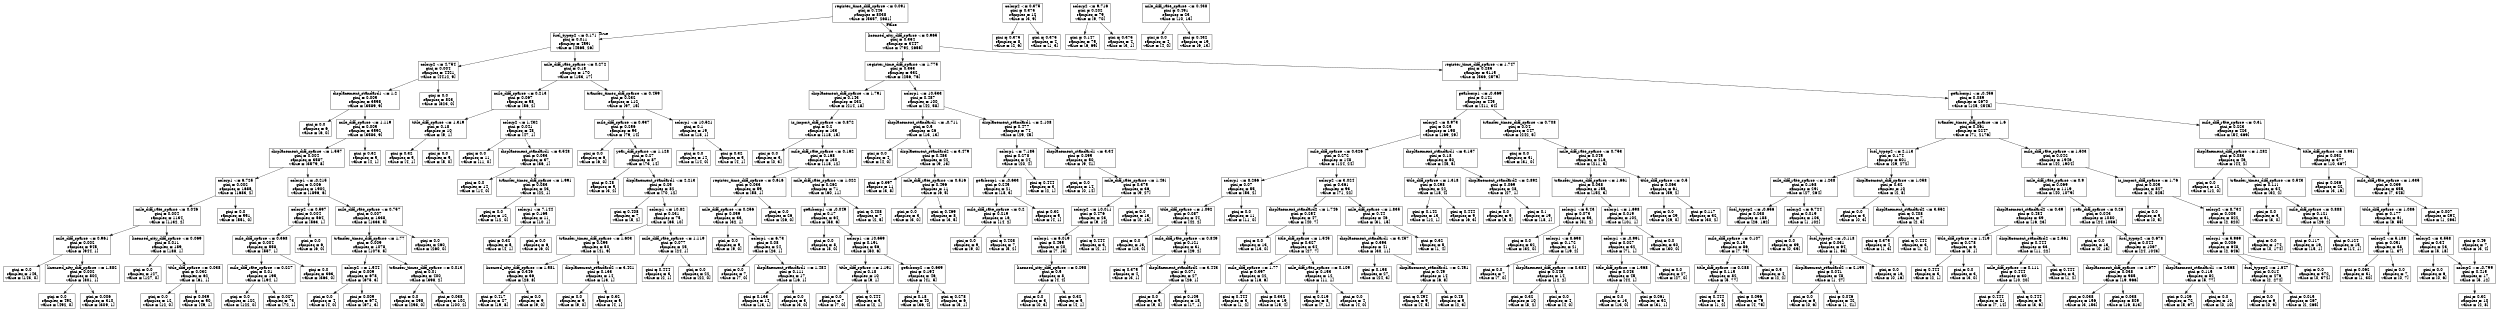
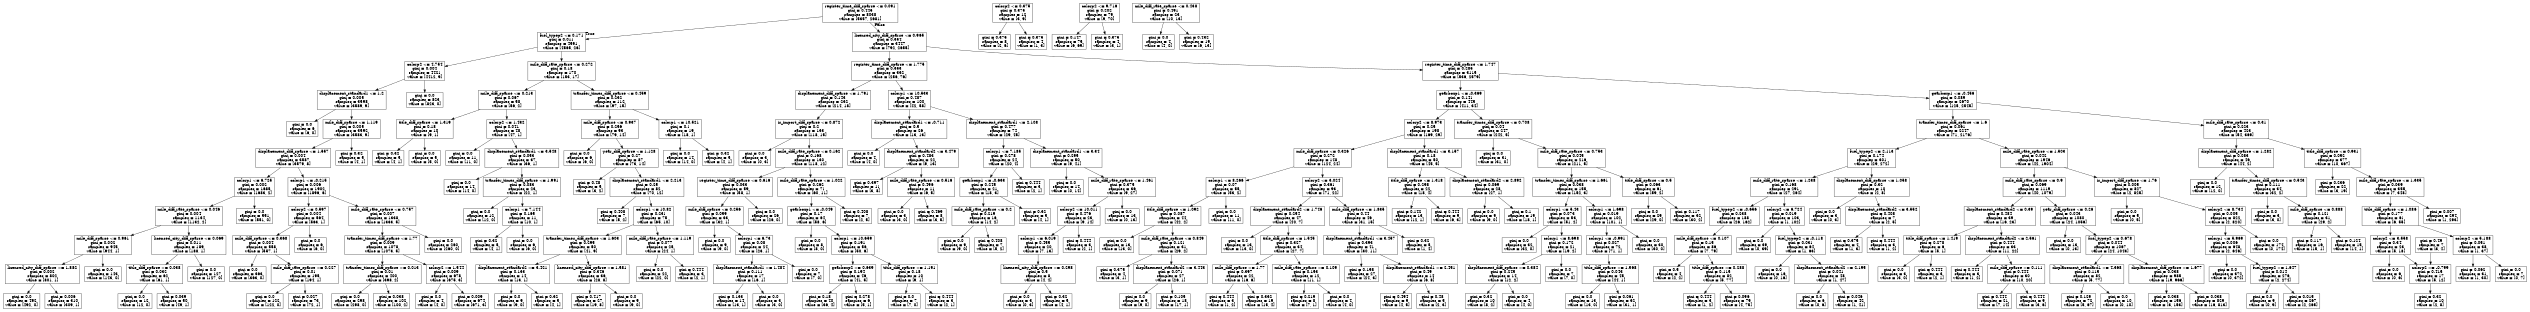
node "colorp1 <= -0.991 gini = 0.027 samples = 32 value = [71, 1]": label "colorp1 <= -0.991 gini = 0.027 samples = 32 value = [71, 1]" -> "colorp1 <= -0.991 gini = 0.027 samples = 72 value = [71, 1]"
node "gini = 0.0 samples = 27 value = [27, 0]": removed
